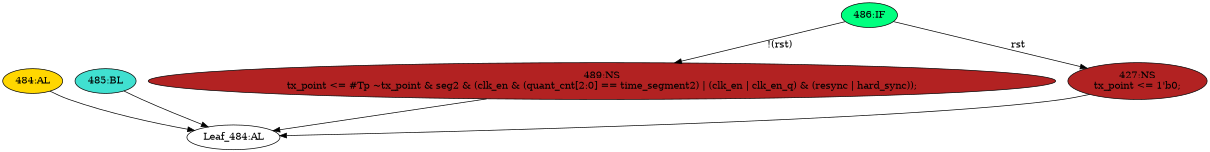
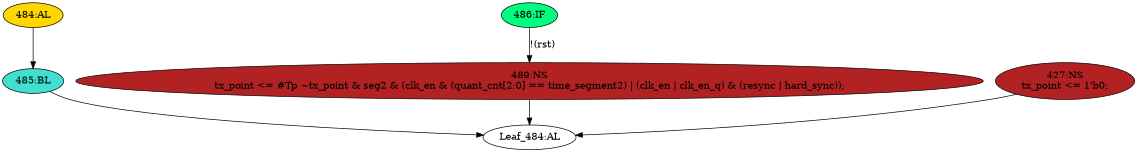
edge "486:IF" -> "427:NS tx_point <= 1'b0;": removed, label "rst"
edge "484:AL" -> "Leaf_484:AL": now "484:AL" -> "485:BL"
